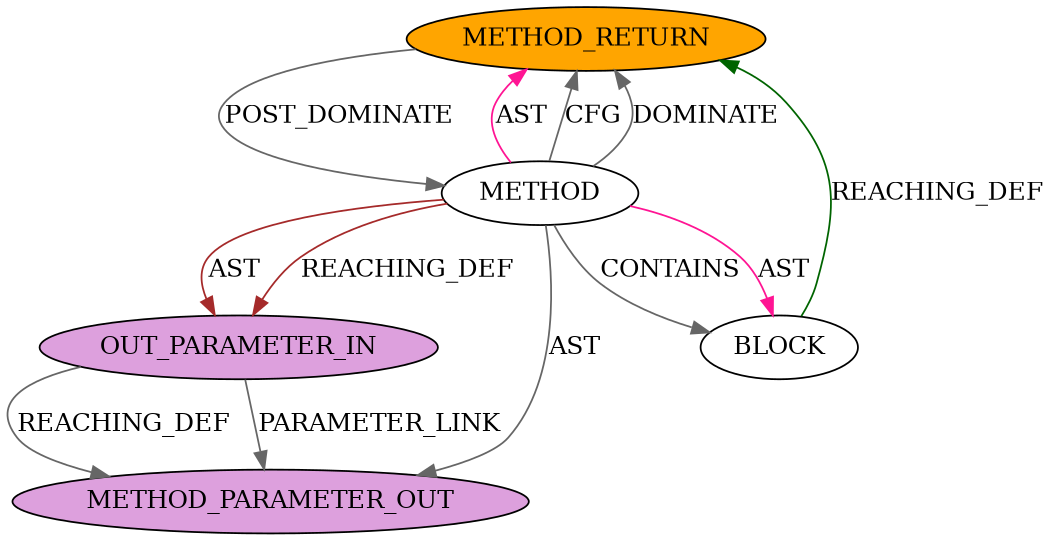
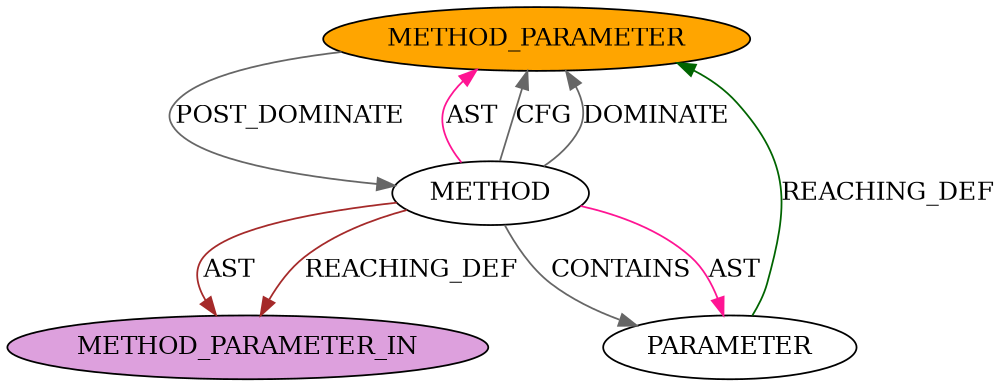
node "METHOD_RETURN": label "METHOD_RETURN" -> "METHOD_PARAMETER"
node "OUT_PARAMETER_IN": label "OUT_PARAMETER_IN" -> "METHOD_PARAMETER_IN"
node "BLOCK": label "BLOCK" -> "PARAMETER"
node "METHOD_PARAMETER_OUT": removed
